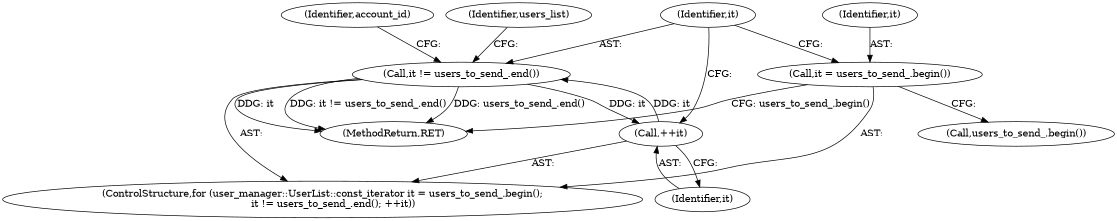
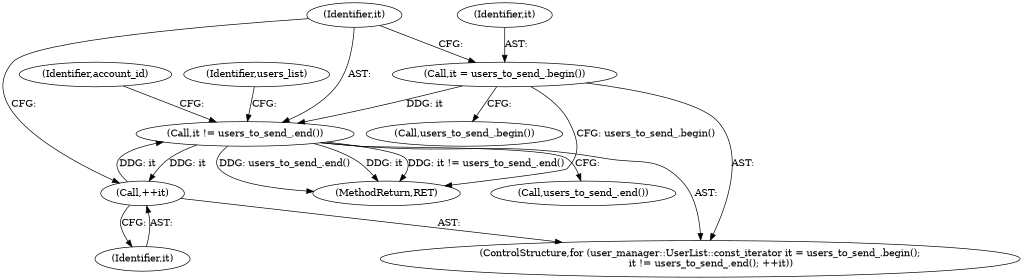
edge "(Call,it = users_to_send_.begin())" -> "(Call,it != users_to_send_.end())": added, label "DDG: it"
node "(Call,users_to_send_.end())": added
